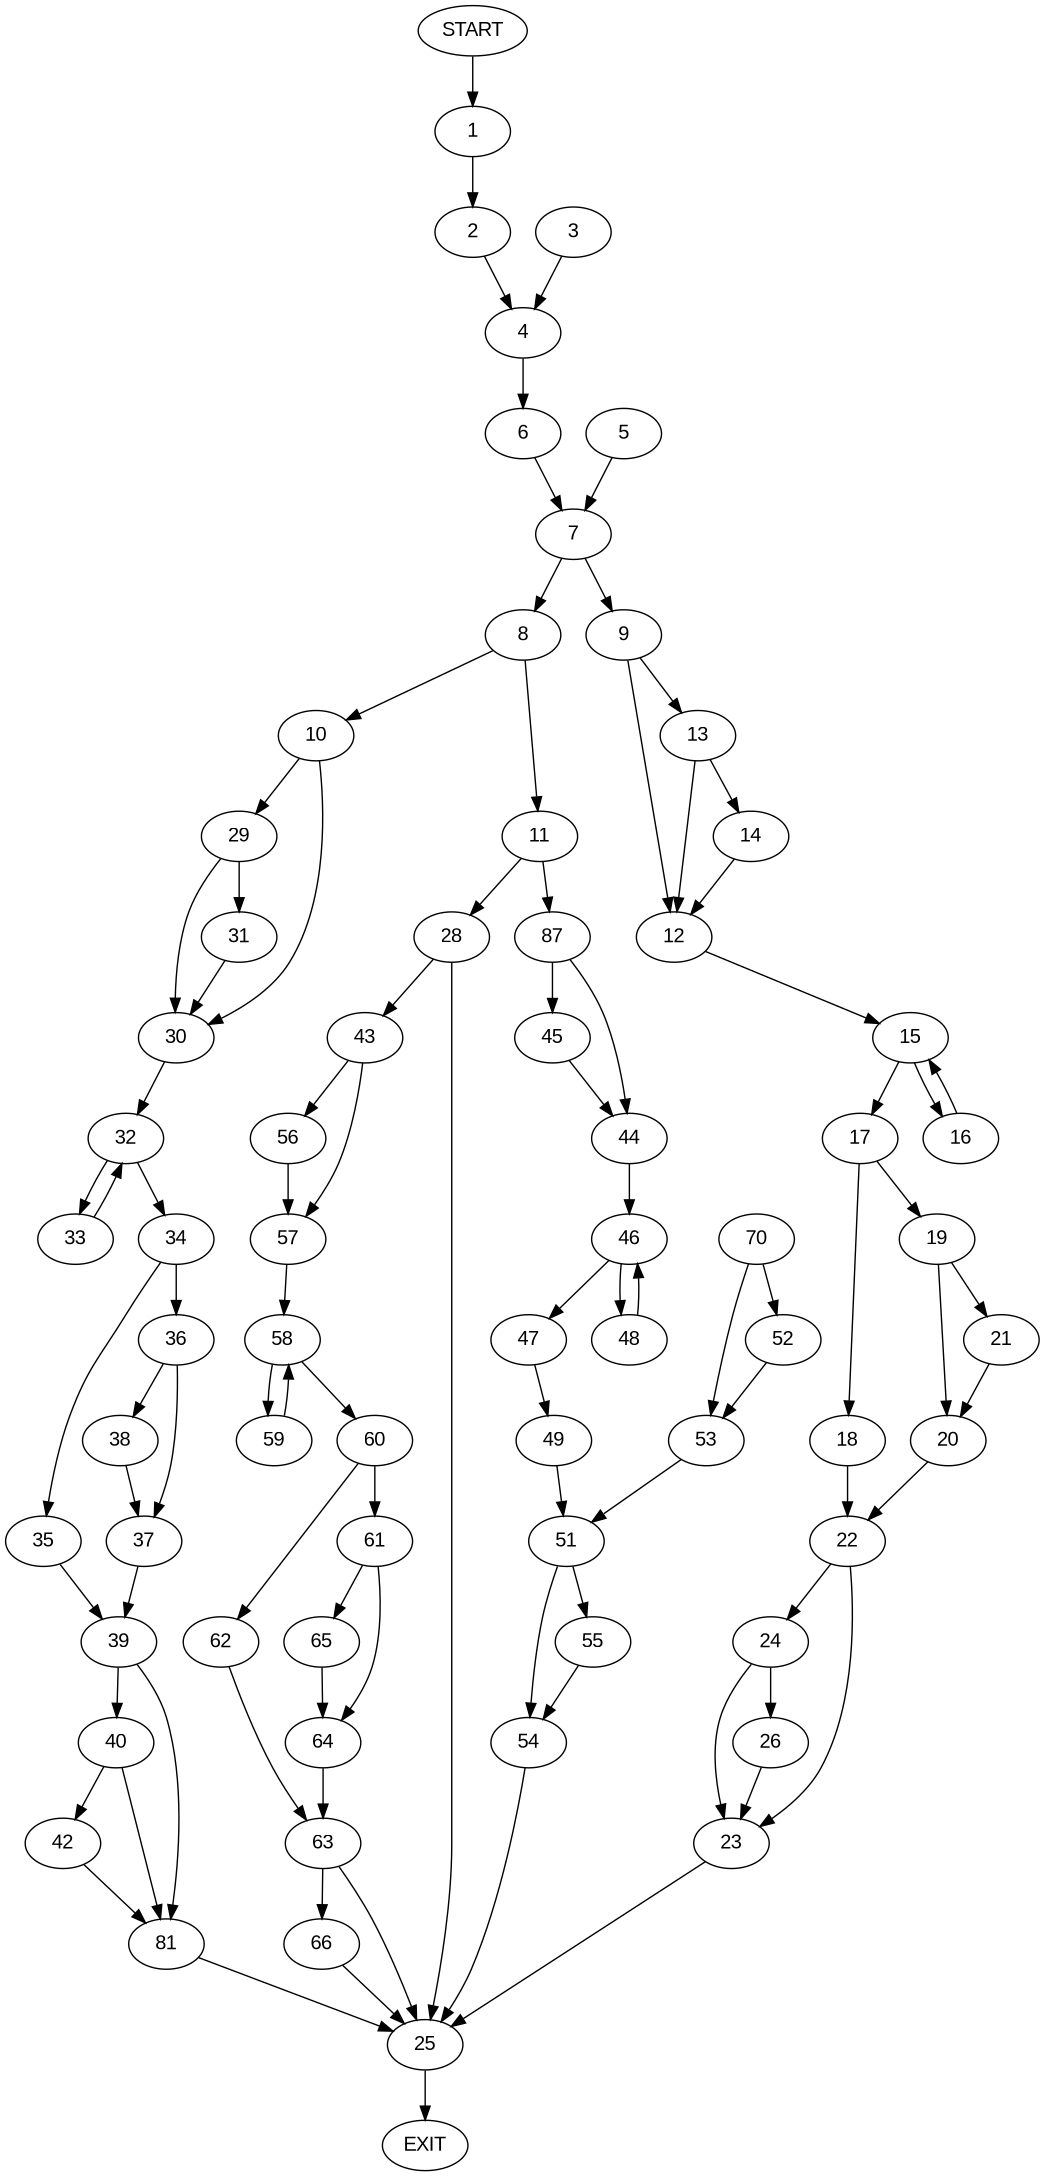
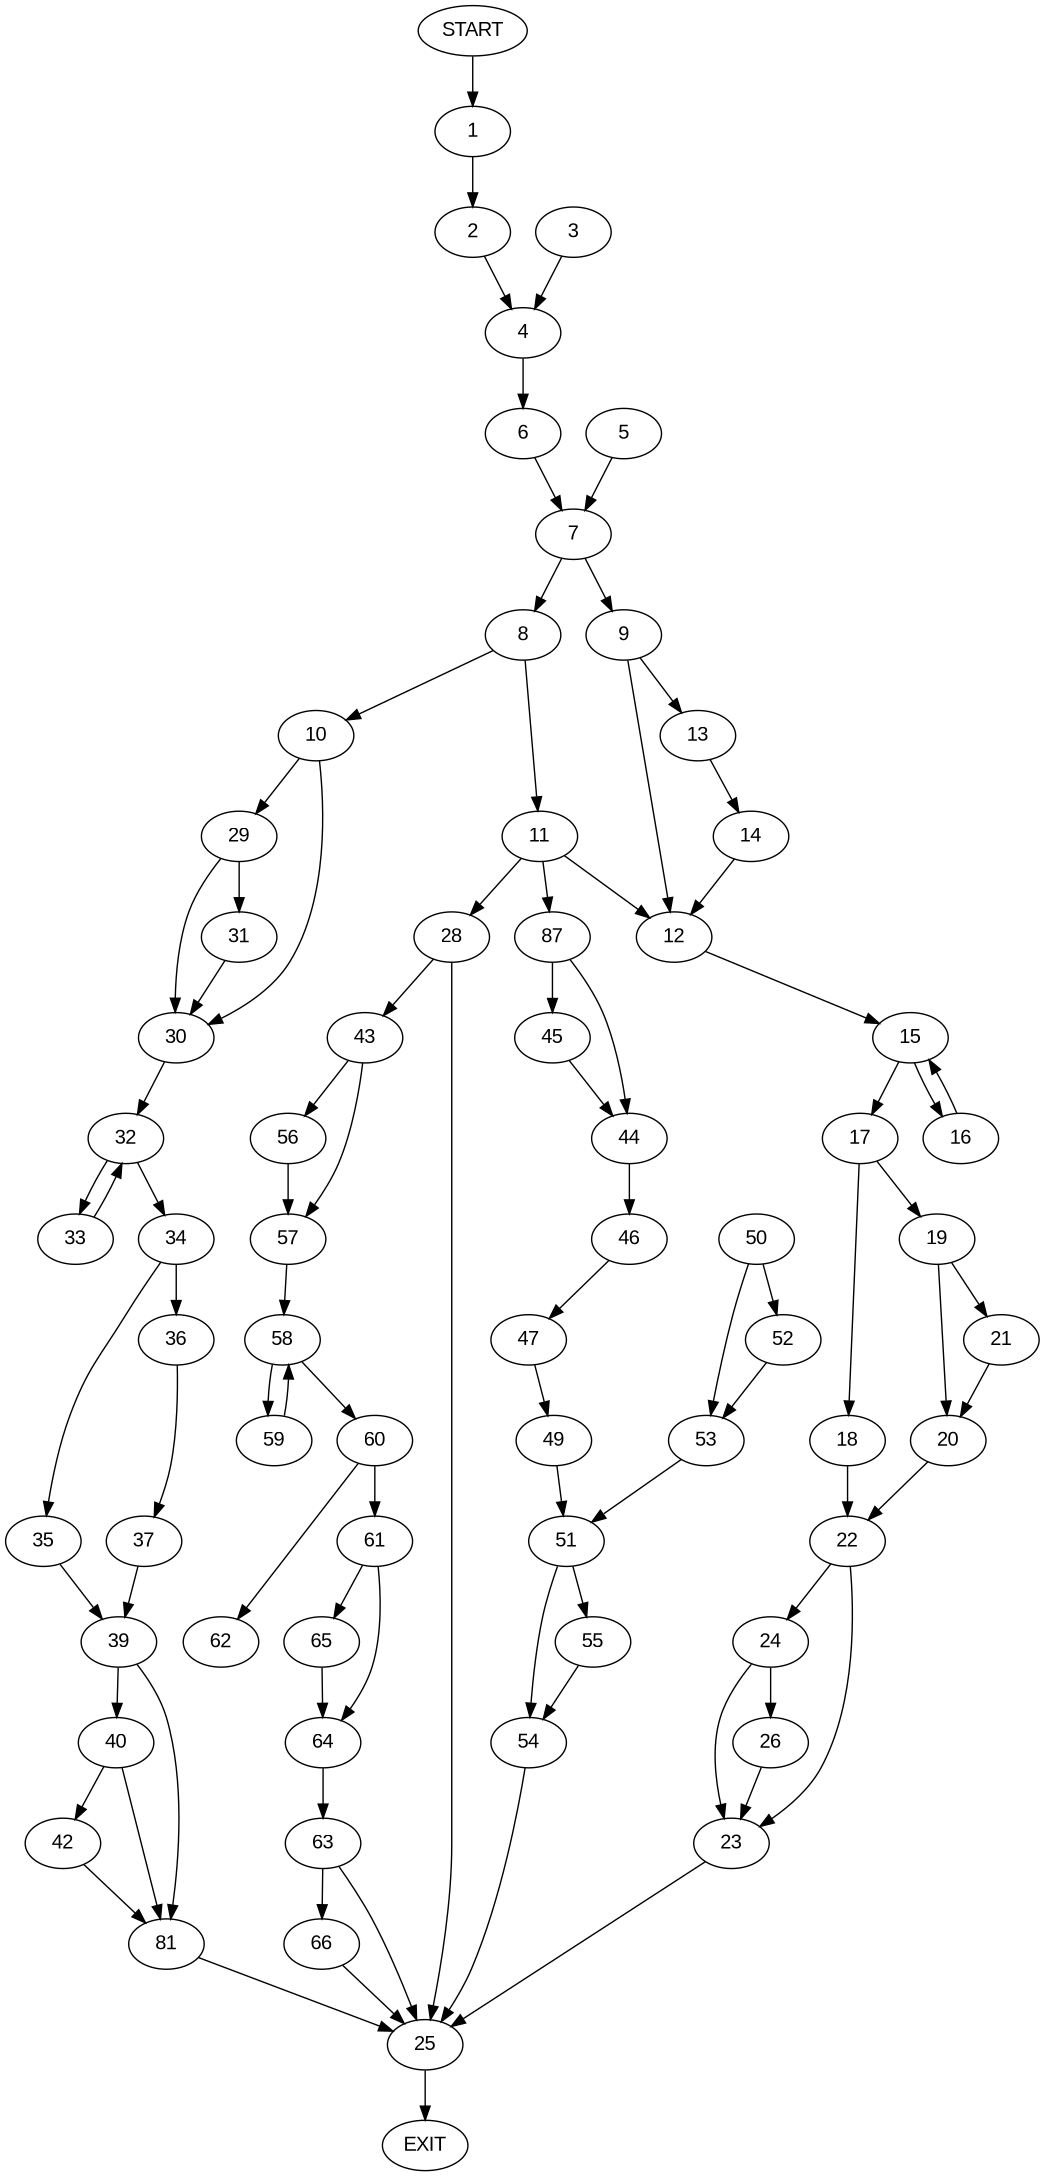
edge "13" -> "12": now "11" -> "12"
node "70": label "70" -> "50"
node "48": removed
node "38": removed
edge "62" -> "63": removed
